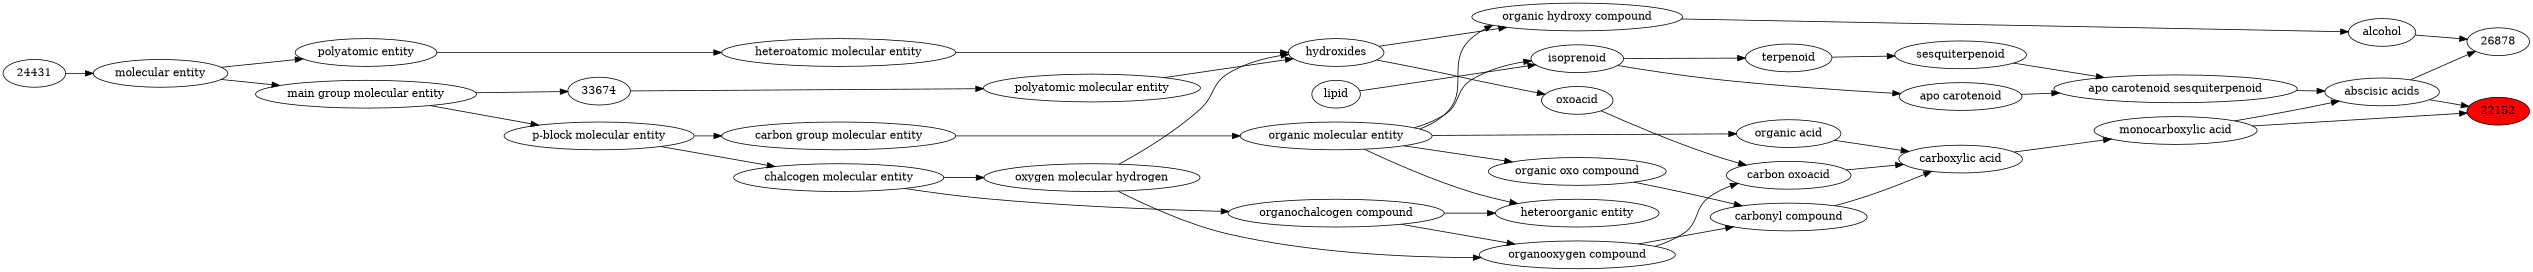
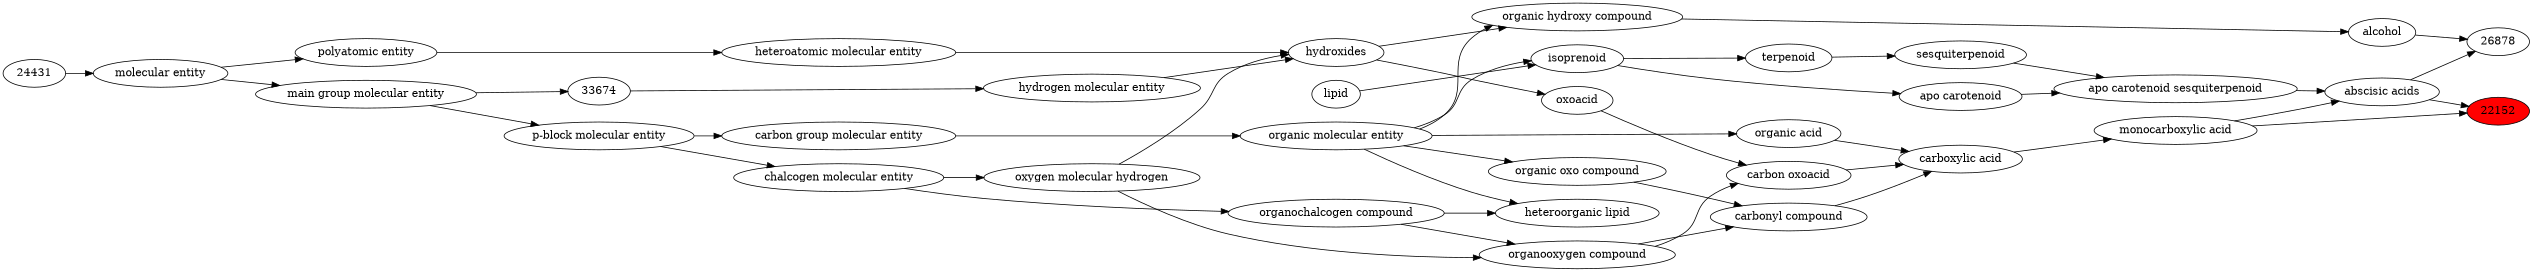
node "polyatomic molecular entity": label "polyatomic molecular entity" -> "hydrogen molecular entity"
node "heteroorganic entity": label "heteroorganic entity" -> "heteroorganic lipid"
